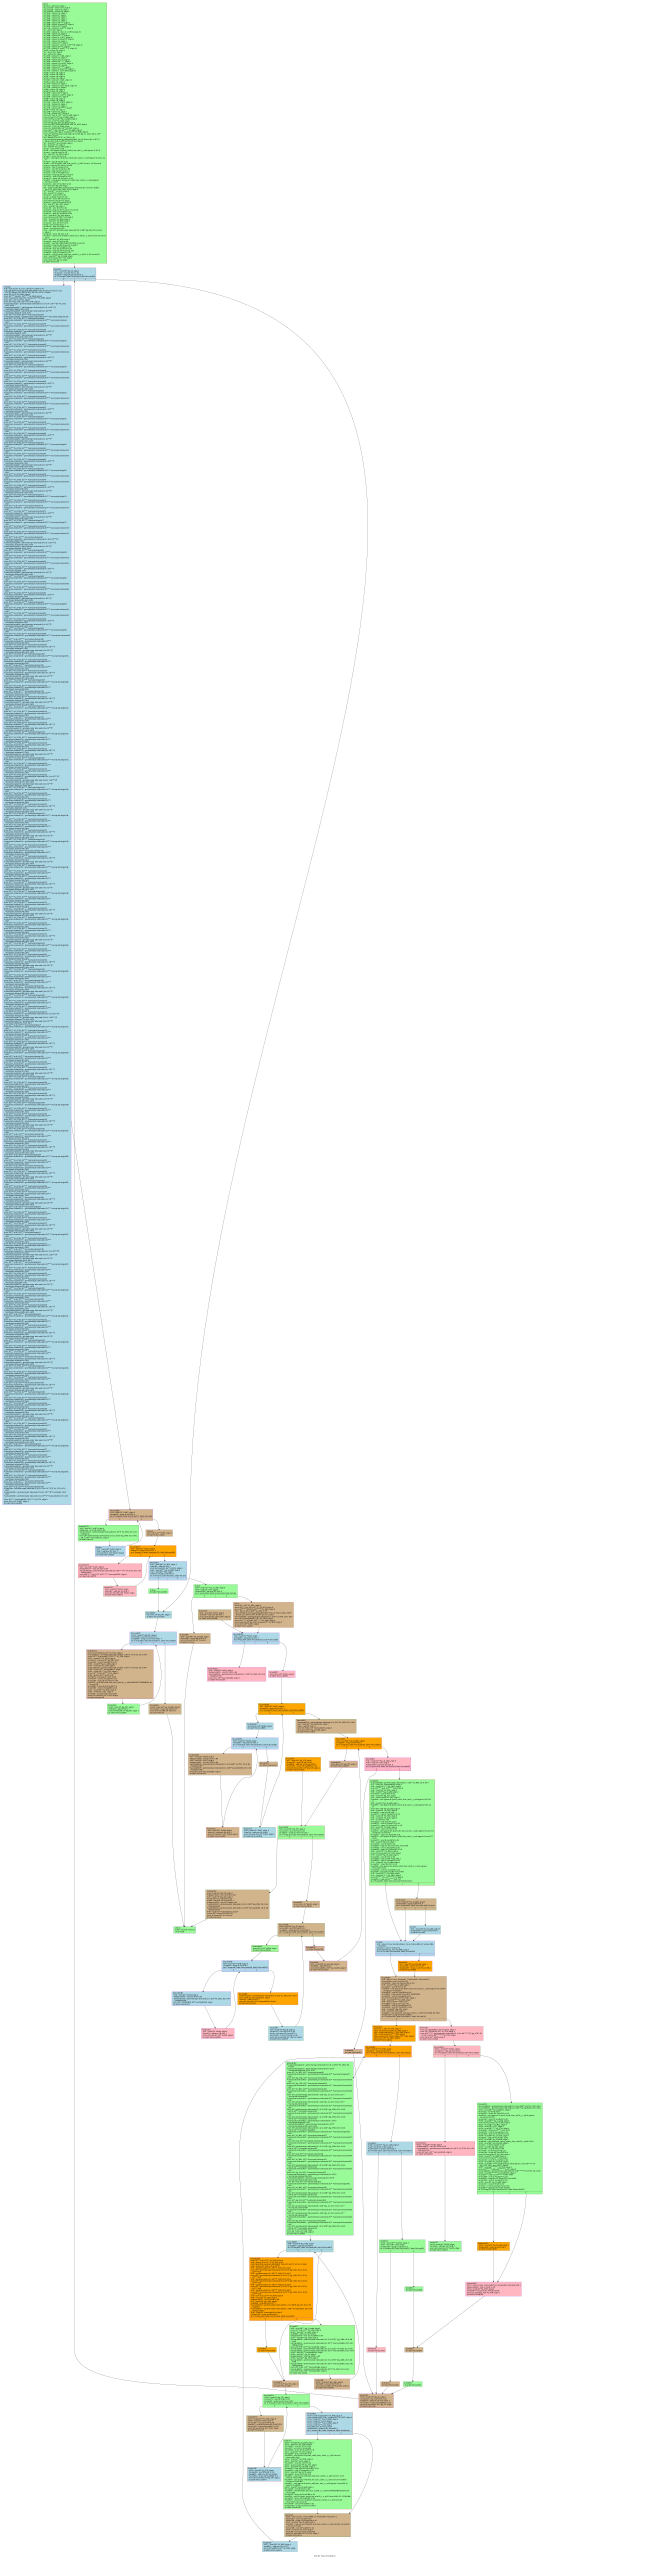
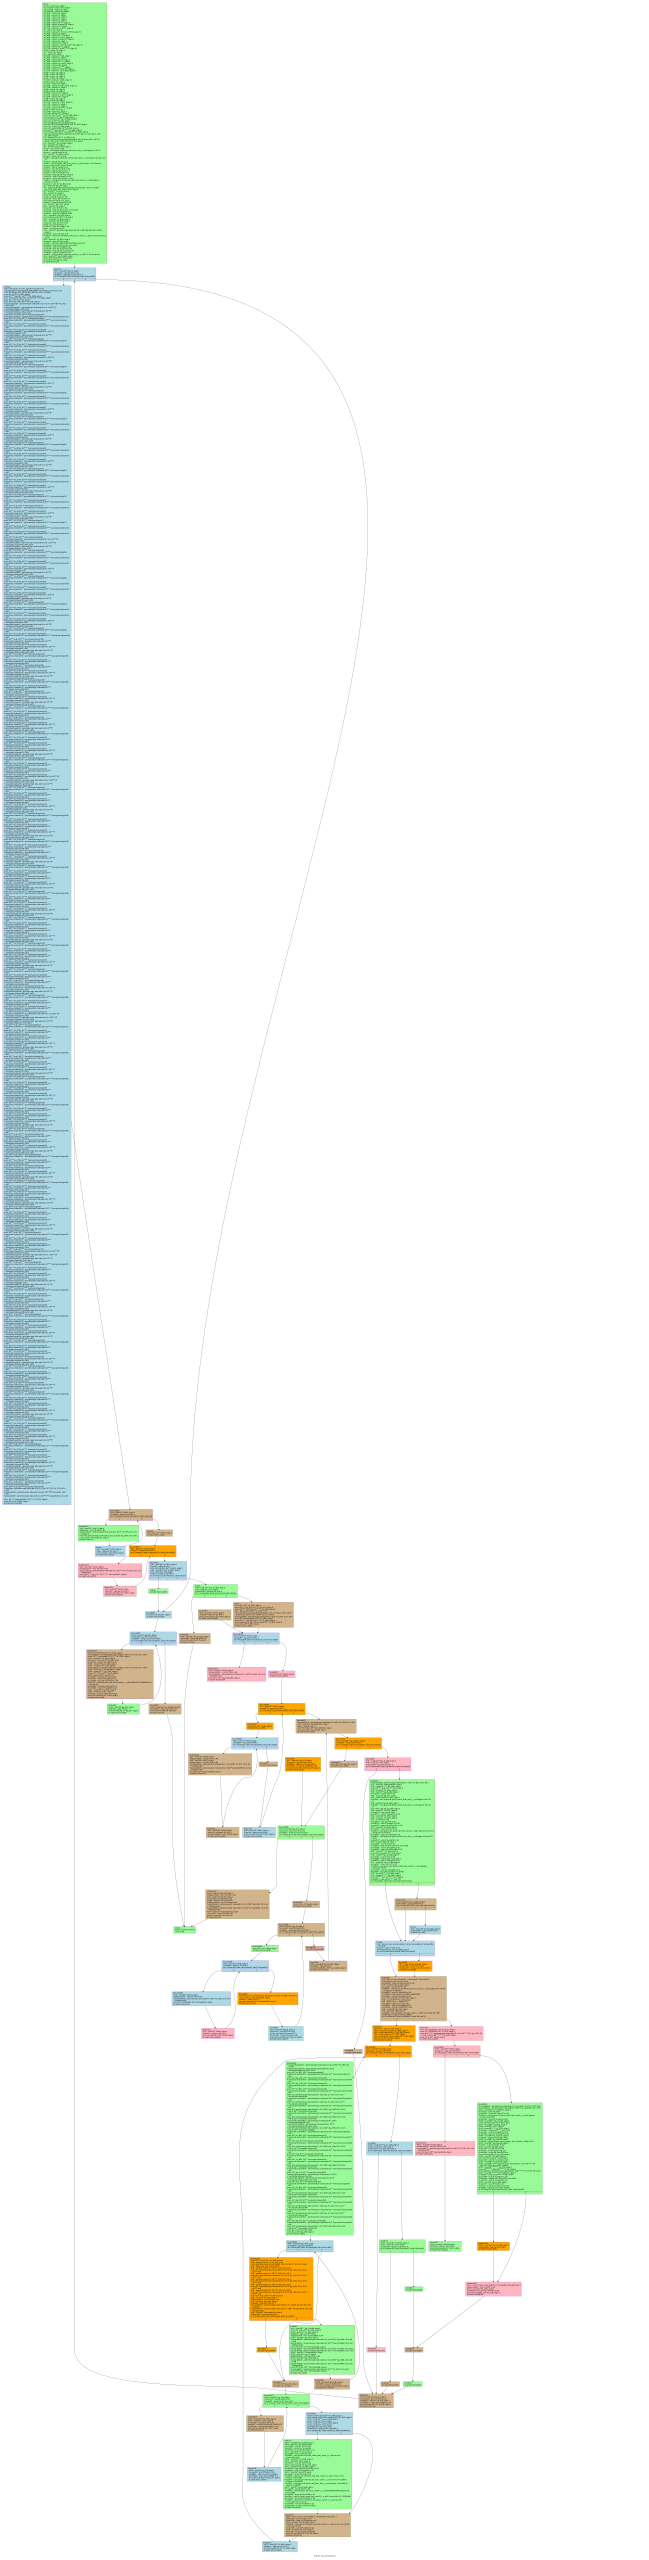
node "for.body301:": fillcolor lightblue -> orange
edge "for.inc360:" -> "for.cond317:": now "for.inc360:" -> "for.end315:"
node "for.inc562:": text "store i16 %conv565, i16* @g_56, align 2" -> "inc i16 %conv565, i16* @g_56, align 2"
